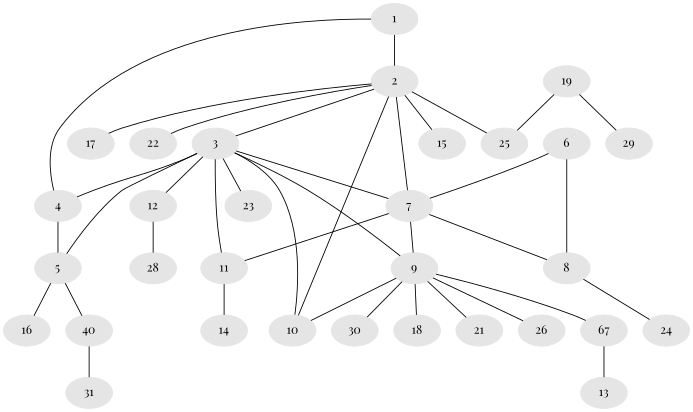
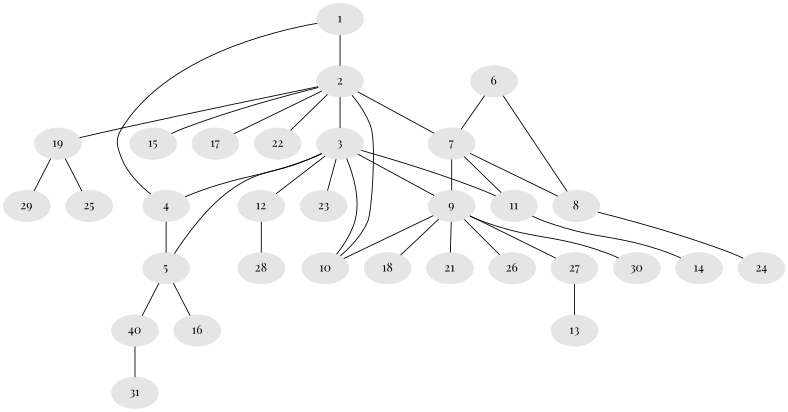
edge "2" -- "25": now "2" -- "19"
edge "3" -- "7": removed
node "67": label "67" -> "27"
